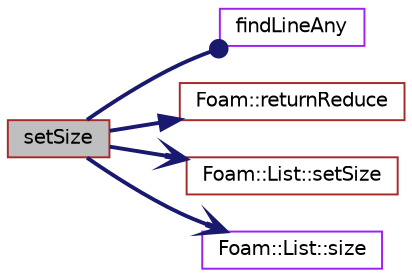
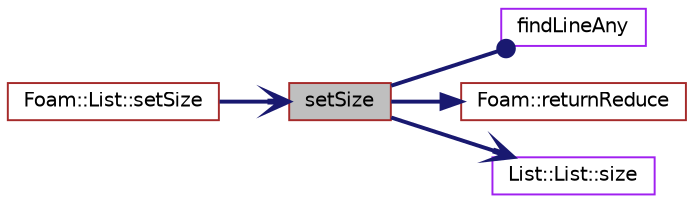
edge "setSize" -> "Foam::List::setSize": reversed
node "Foam::List::size": label "Foam::List::size" -> "List::List::size"
